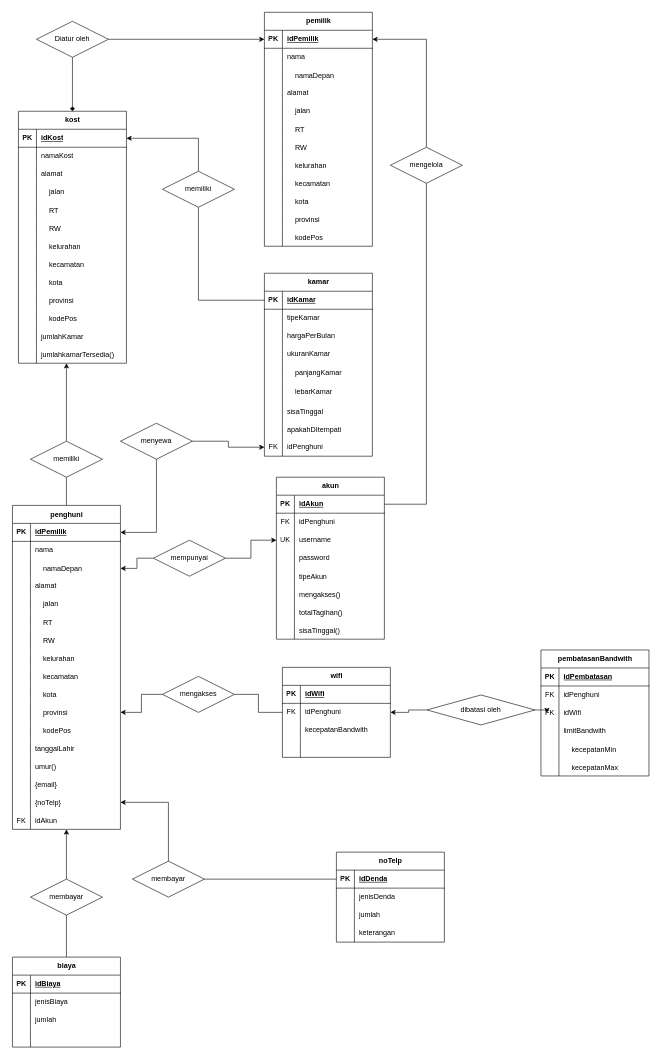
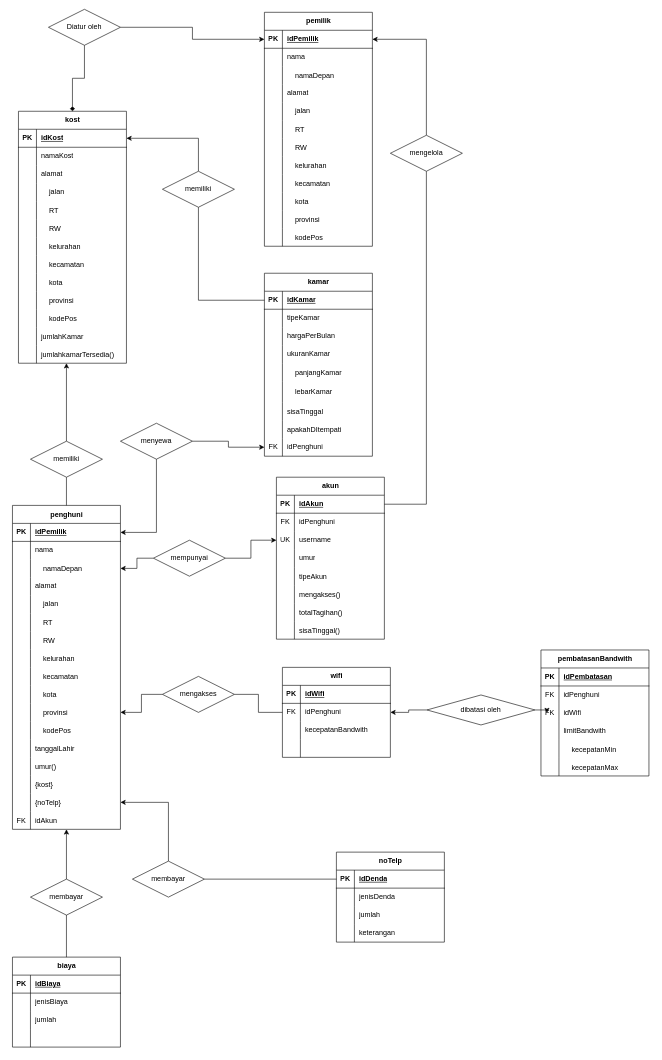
node "Diatur oleh": moved (72, 39) -> (84, 27)
node "mengelola": moved (426, 165) -> (426, 153)
node "password": label "password" -> "umur"
node "{email}": label "{email}" -> "{kost}"
